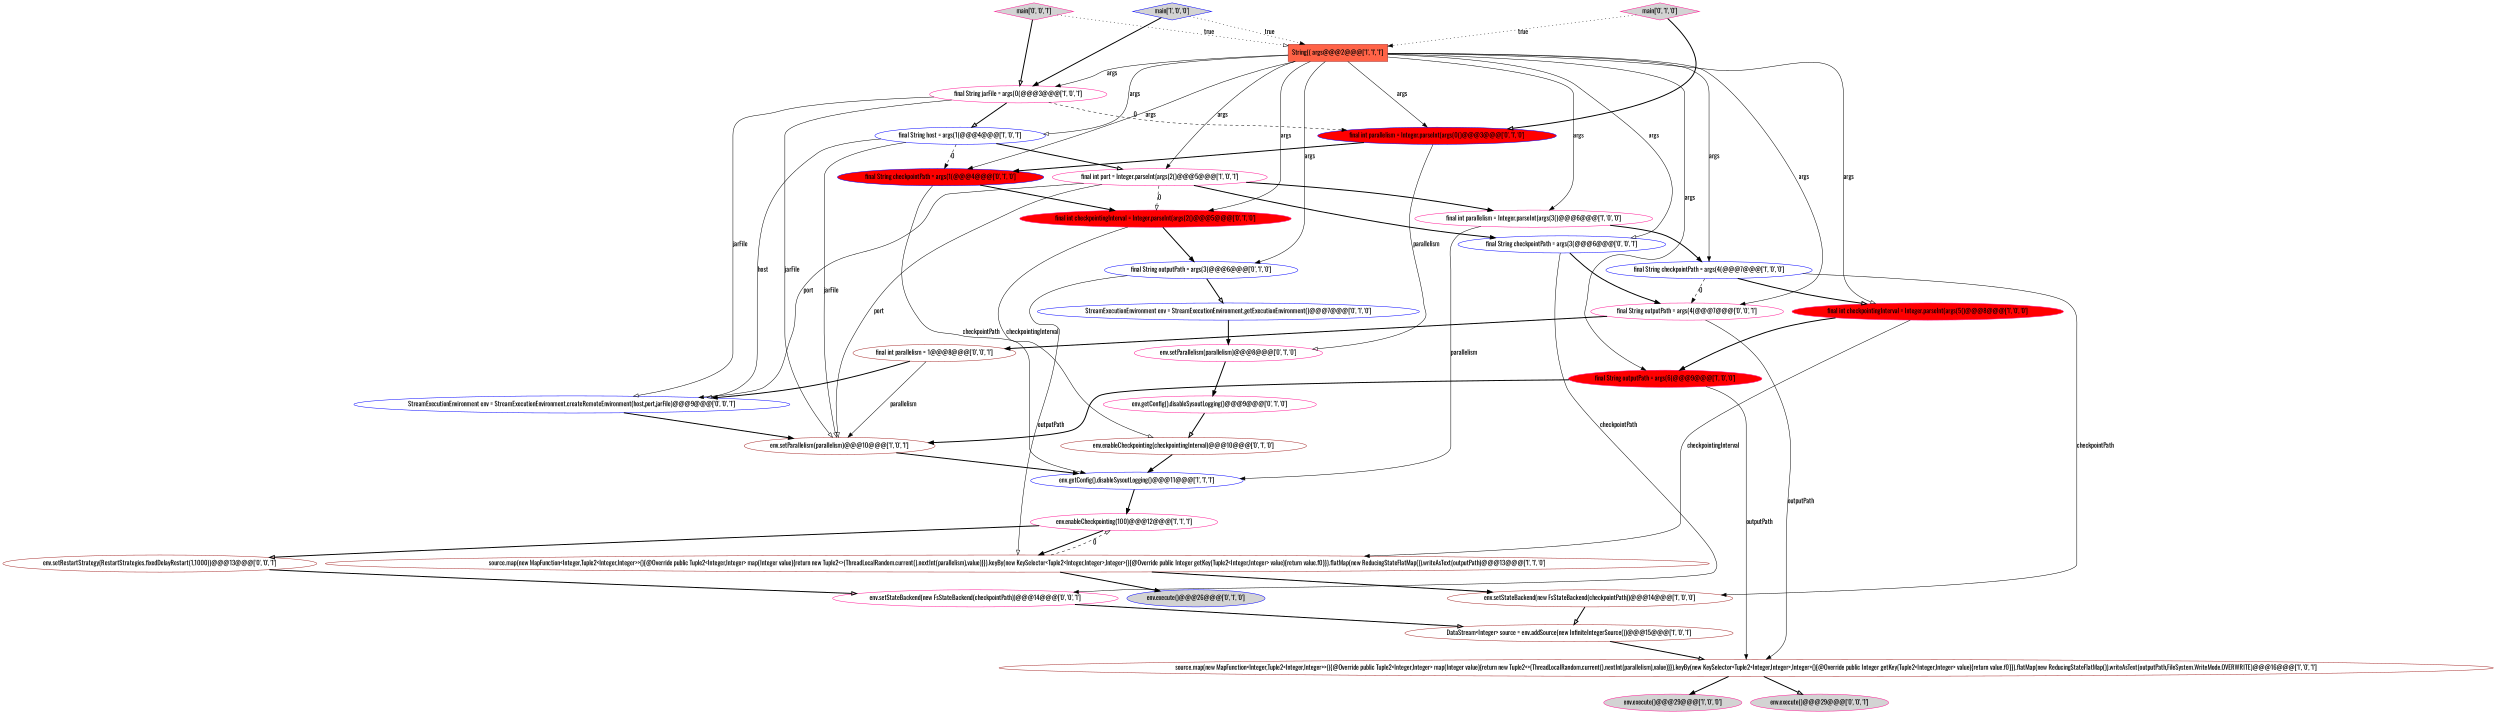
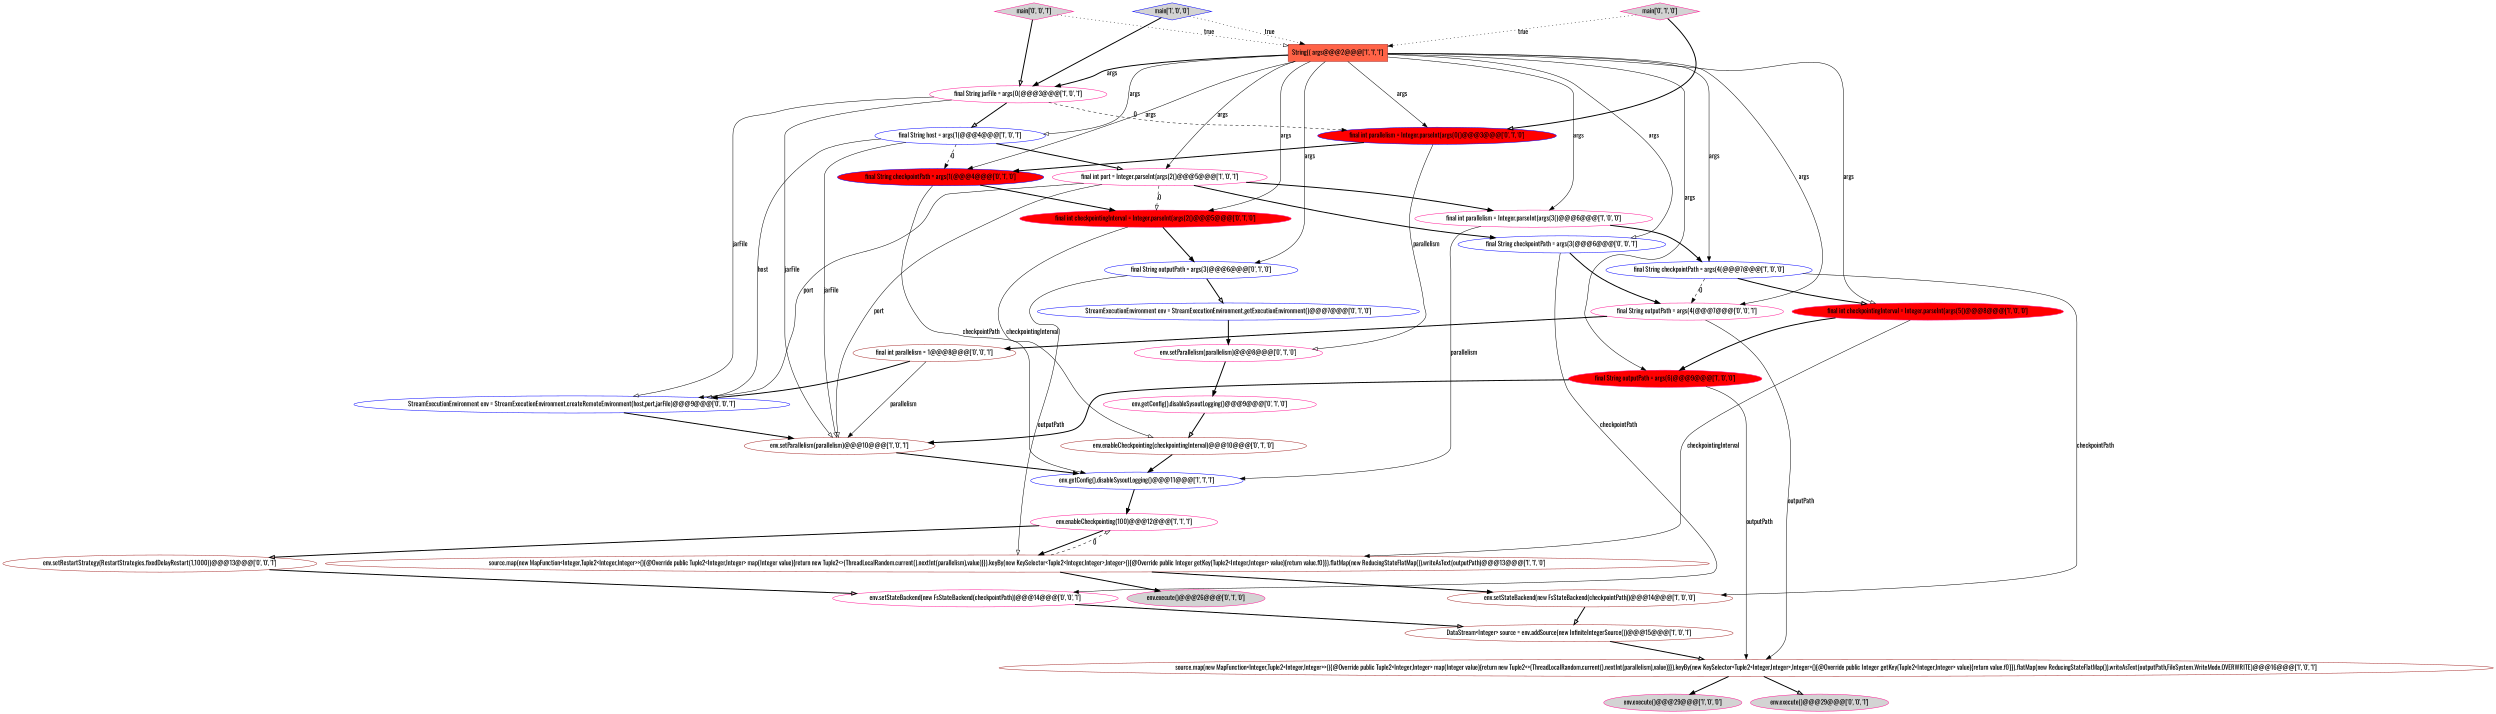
edge "String(( args@@@2@@@['1', '1', '1']" -> "final String jarFile = args(0(@@@3@@@['1', '0', '1']": style solid -> bold
node "env.execute()@@@26@@@['0', '1', '0']": color blue -> deeppink
